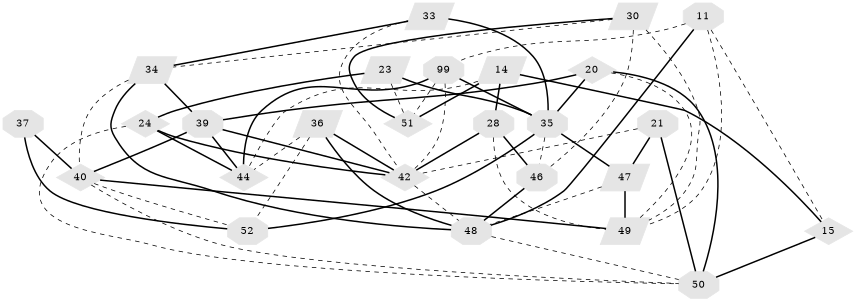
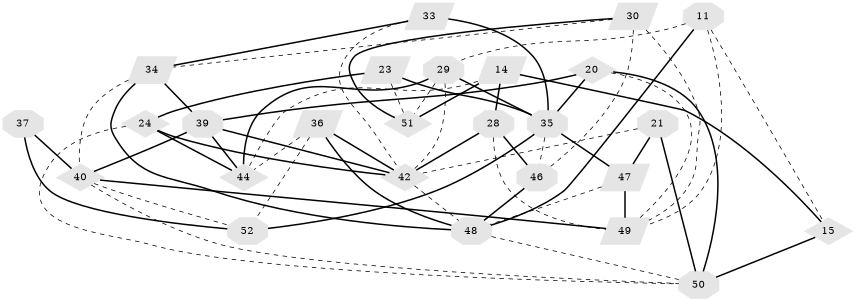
node "99": label "99" -> "29"
